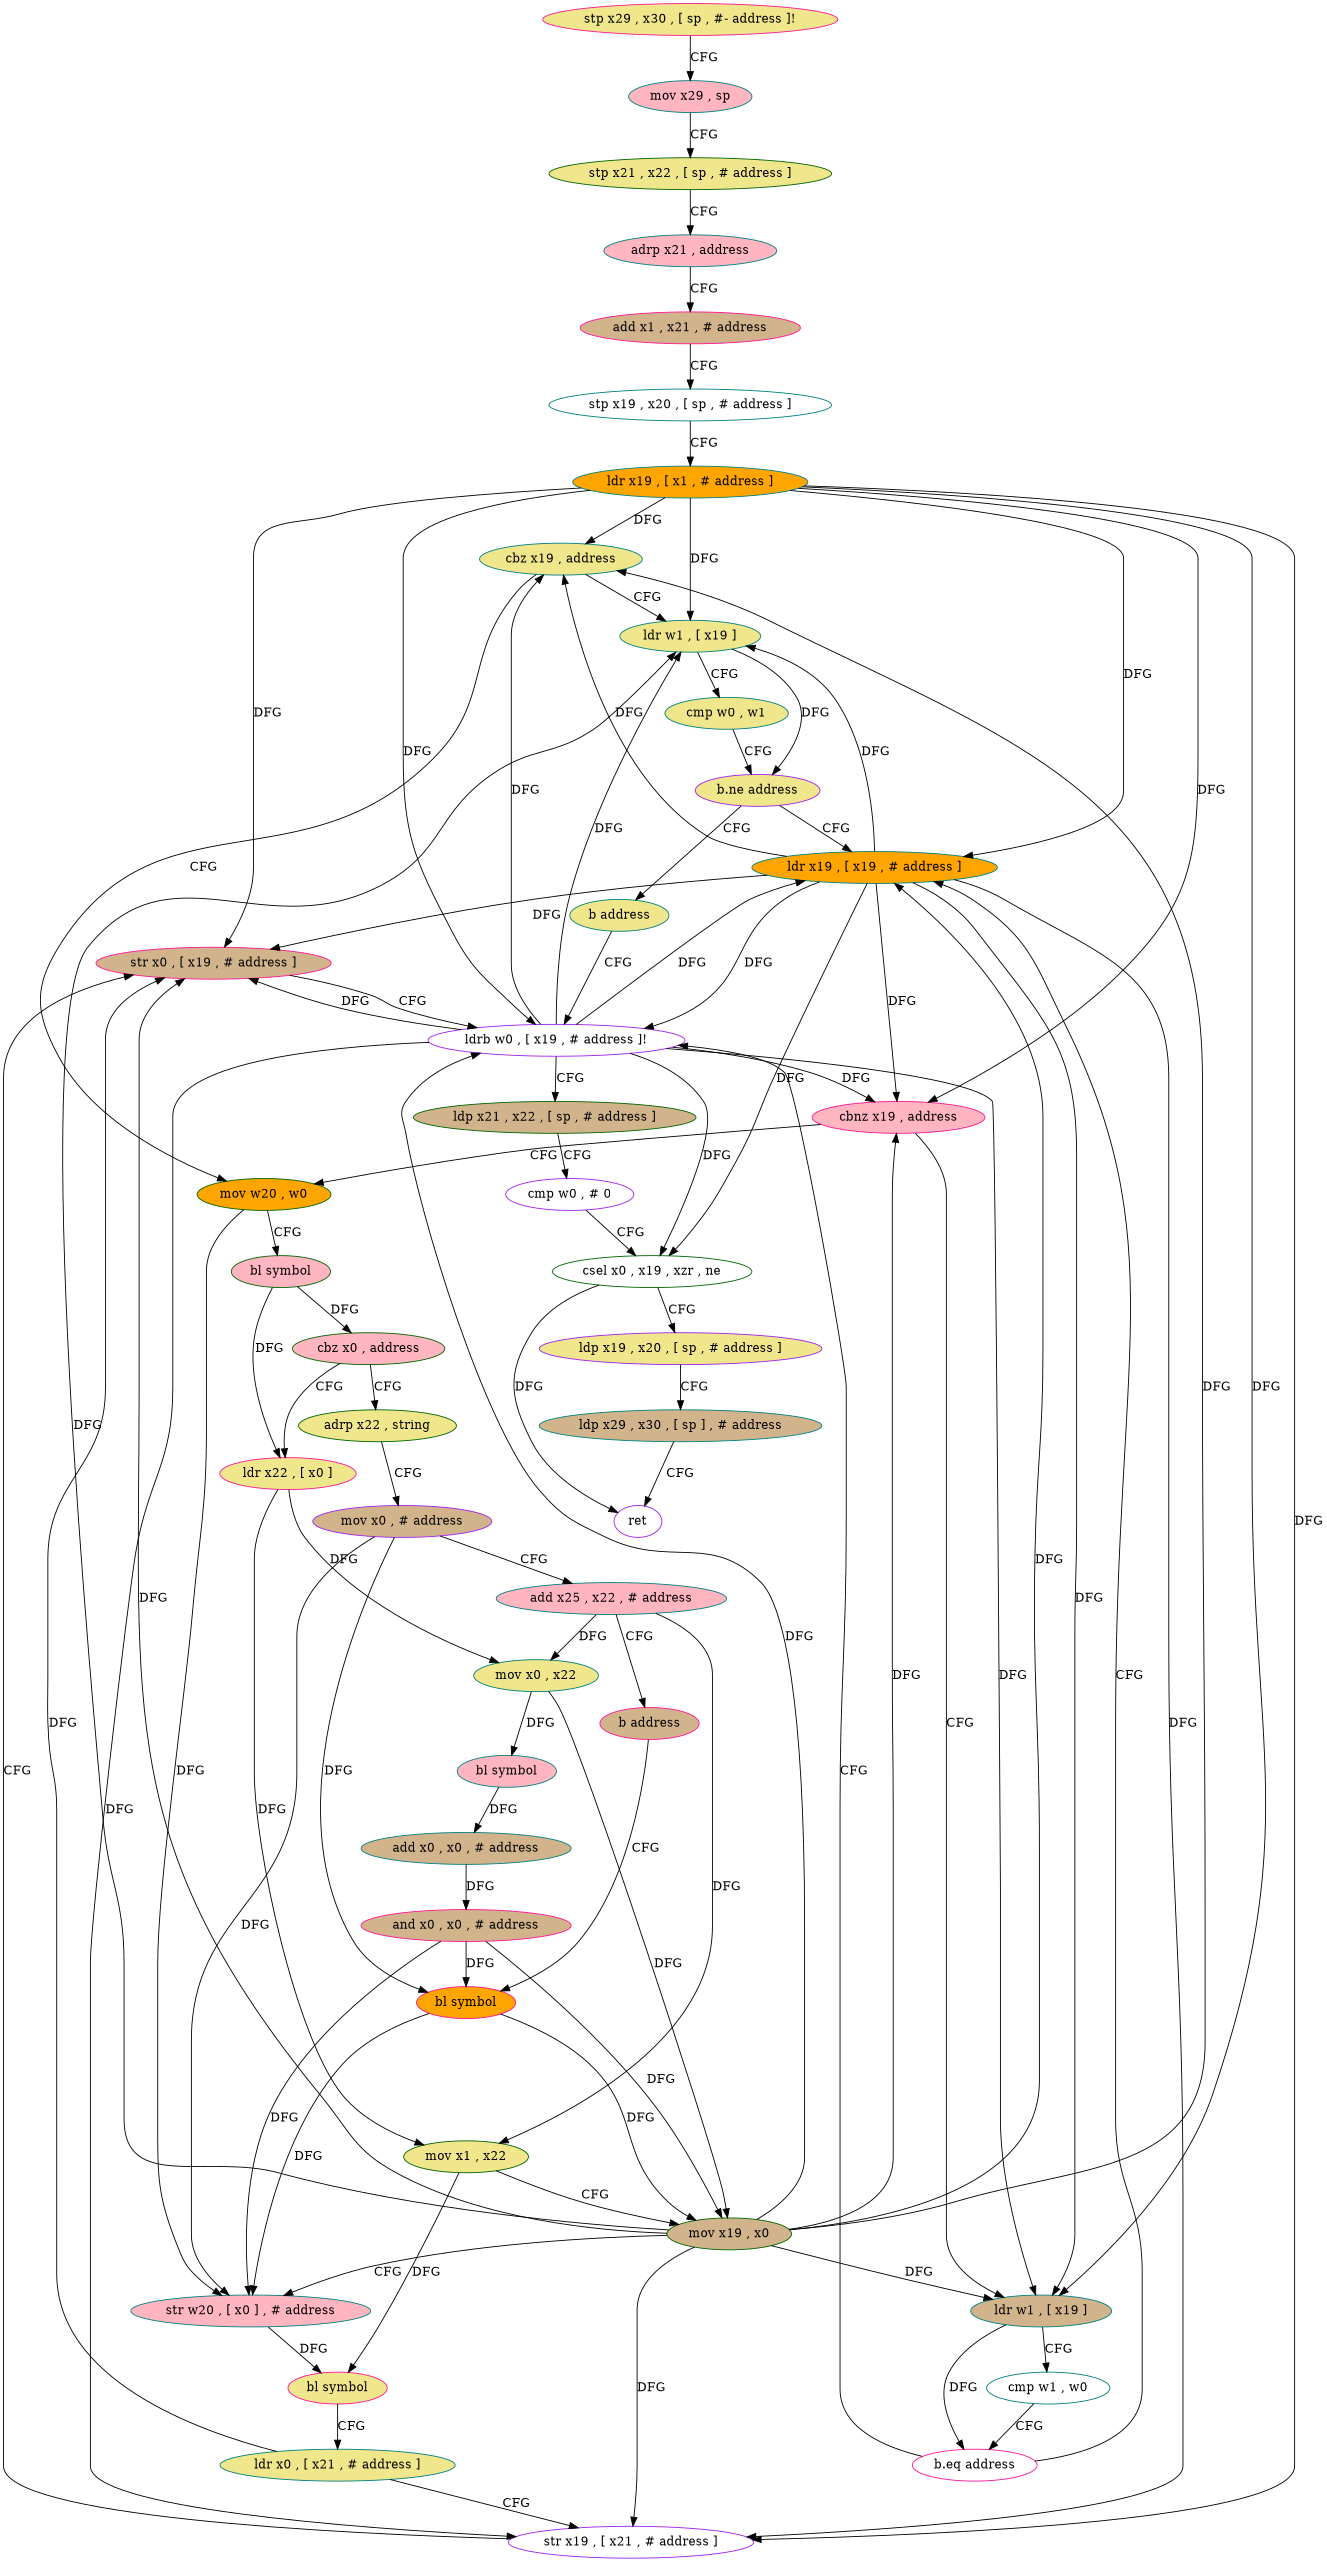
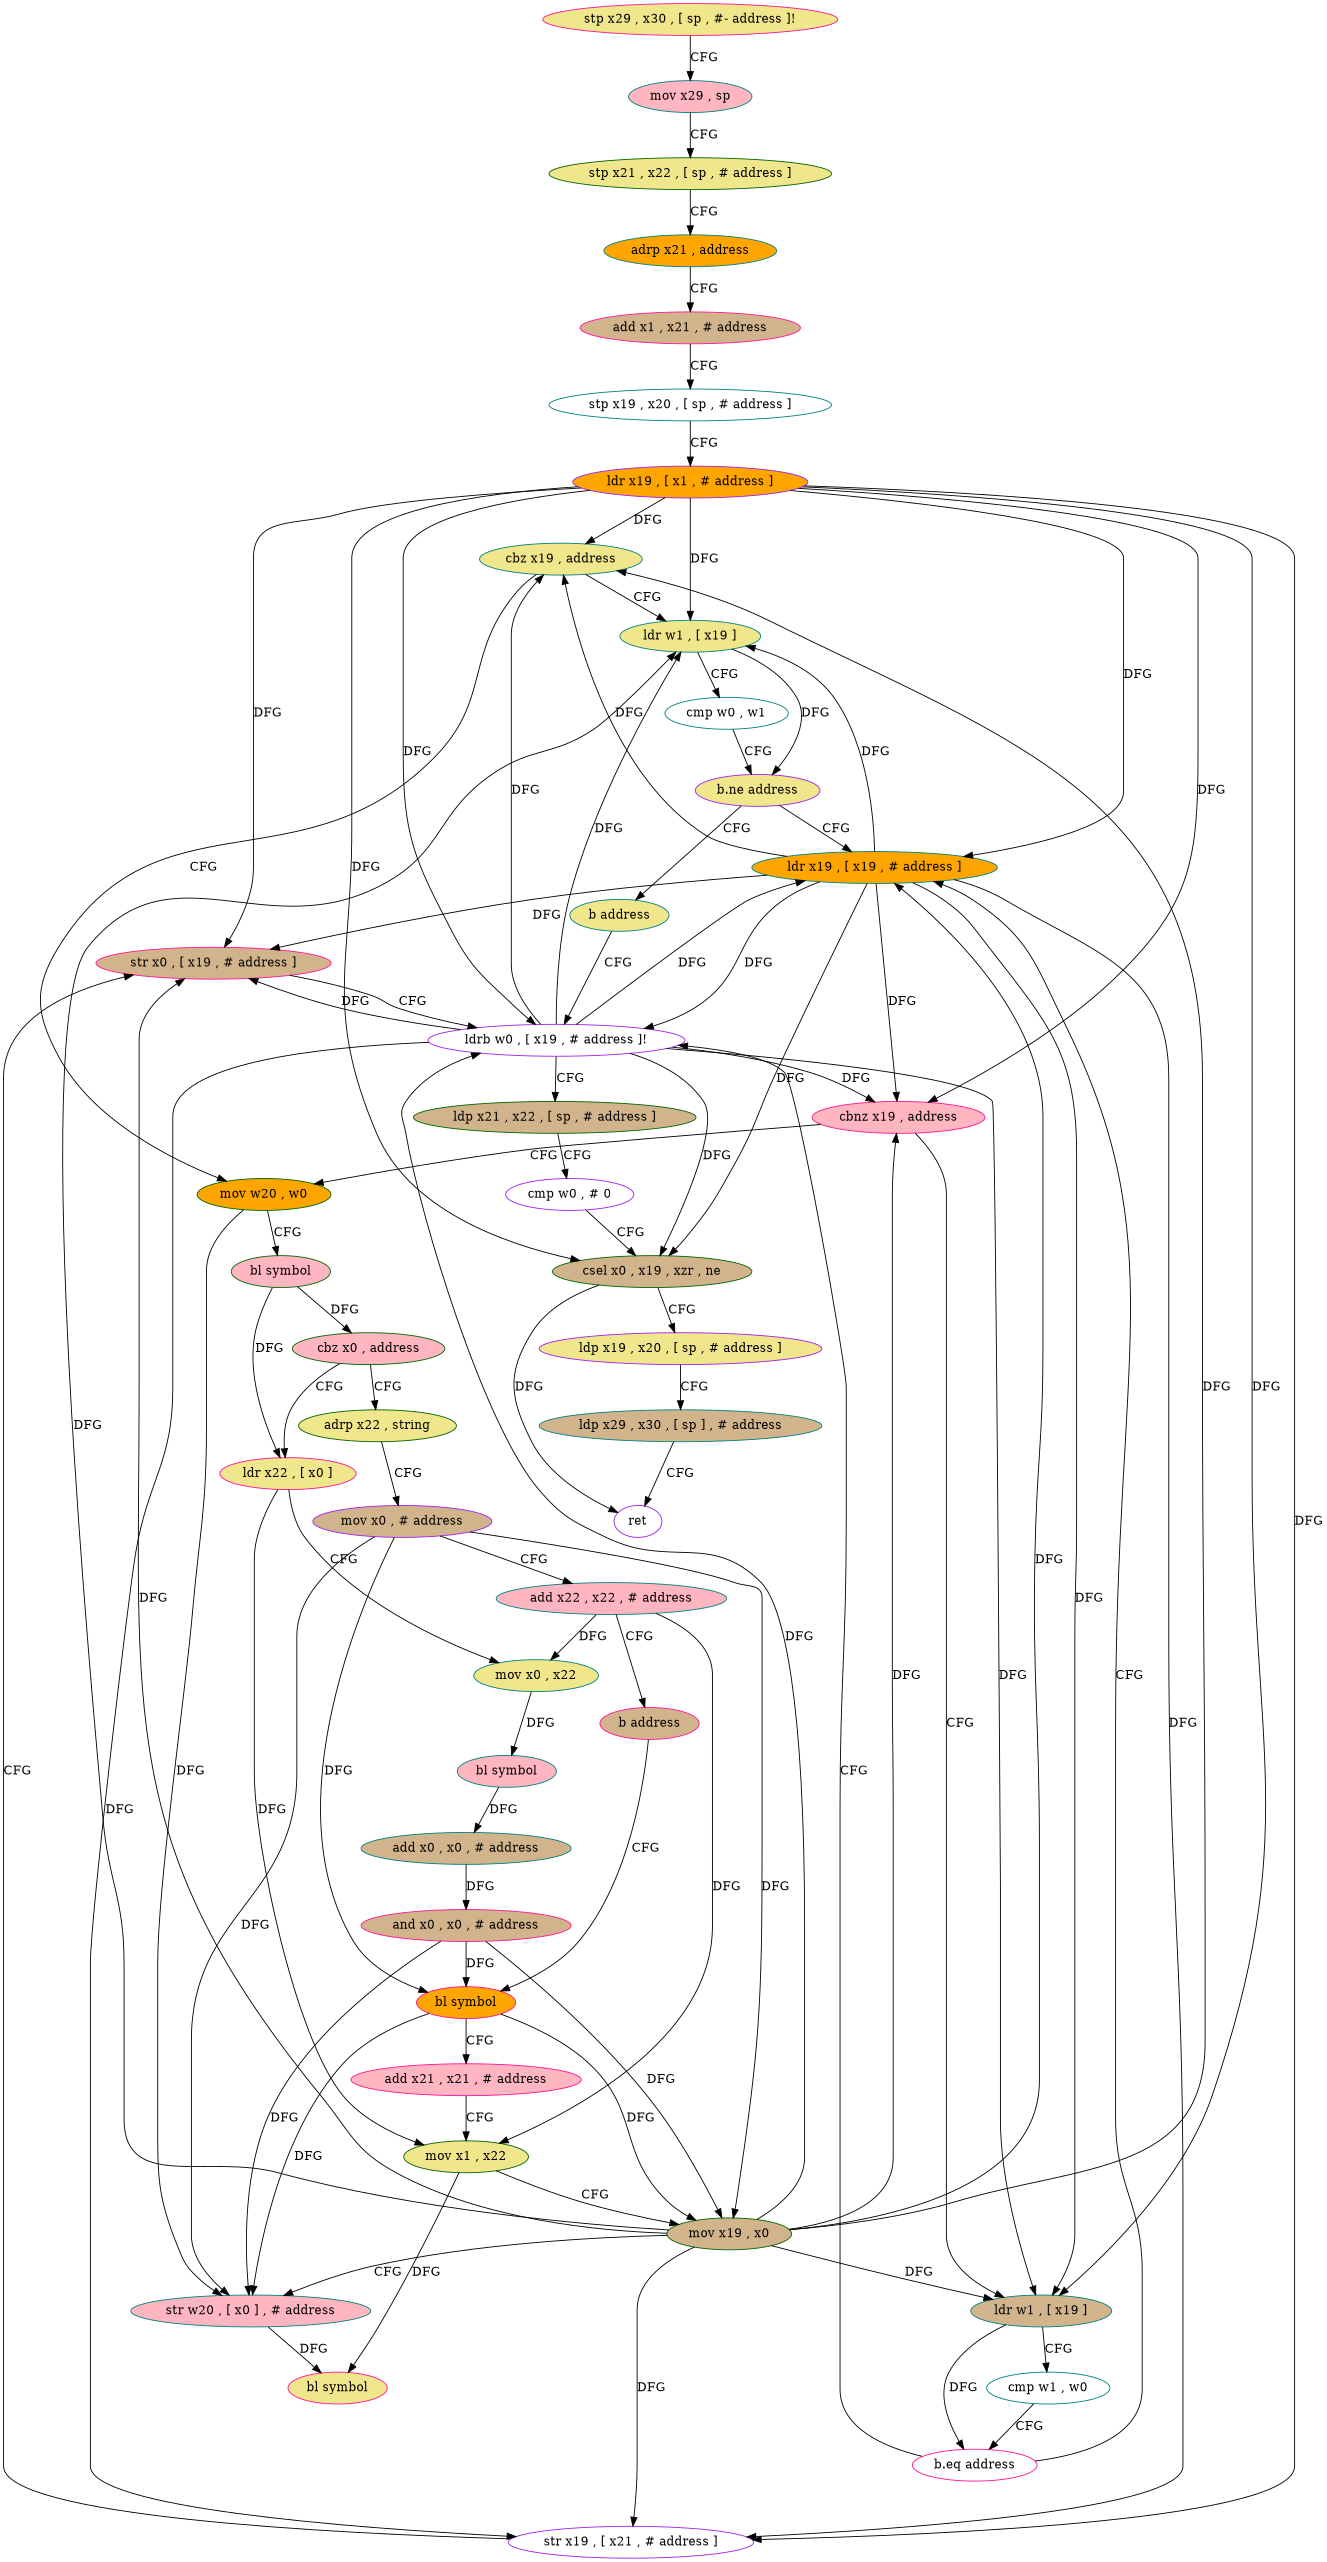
node "adrp x21 , address": fillcolor lightpink -> orange
node "ldr x19 , [ x1 , # address ]": color teal -> purple
node "cmp w0 , w1": fillcolor khaki -> white
edge "ldr x19 , [ x1 , # address ]" -> "csel x0 , x19 , xzr , ne": added, label "DFG"
node "csel x0 , x19 , xzr , ne": fillcolor white -> tan
edge "ldr x22 , [ x0 ]" -> "mov x0 , x22": label "DFG" -> "CFG"
node "add x25 , x22 , # address": label "add x25 , x22 , # address" -> "add x22 , x22 , # address"
edge "mov x0 , x22" -> "mov x19 , x0": now "mov x0 , # address" -> "mov x19 , x0"
node "add x21 , x21 , # address": added
node "ldr x0 , [ x21 , # address ]": removed
